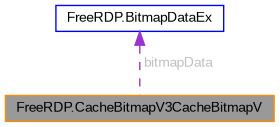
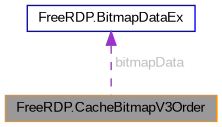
node "FreeRDP.CacheBitmapV3CacheBitmapV": label "FreeRDP.CacheBitmapV3CacheBitmapV" -> "FreeRDP.CacheBitmapV3Order"
